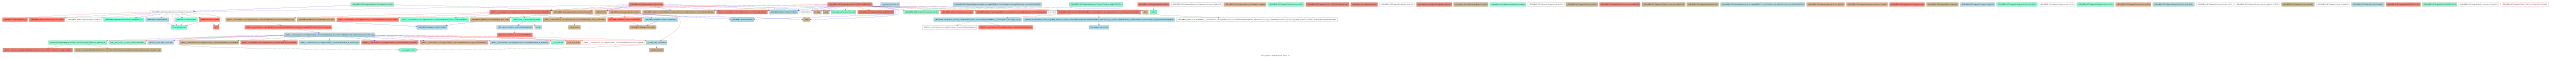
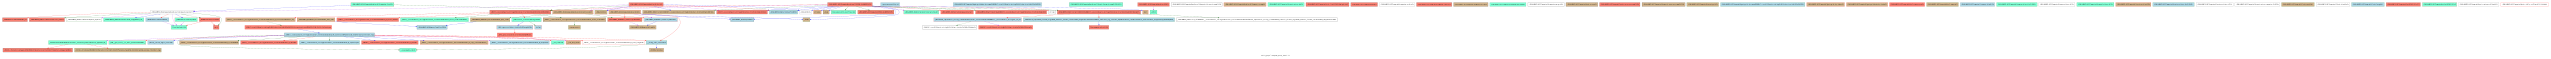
node "llvm.memcpy.p0.p0.i64": fillcolor lightblue -> salmon
